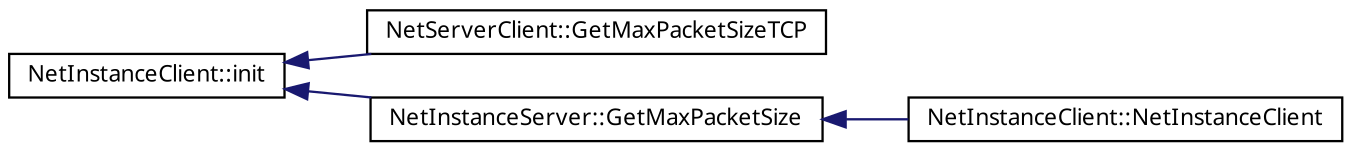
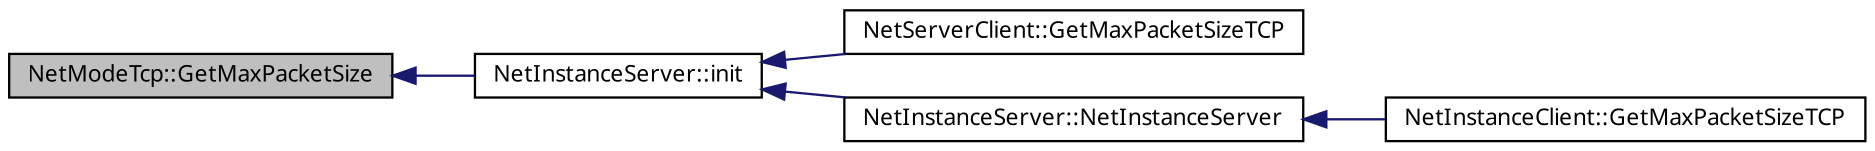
node "NetInstanceClient::init": label "NetInstanceClient::init" -> "NetInstanceServer::init"
node "NetModeTcp::GetMaxPacketSize": added
node "NetInstanceServer::GetMaxPacketSize": label "NetInstanceServer::GetMaxPacketSize" -> "NetInstanceServer::NetInstanceServer"
node "NetInstanceClient::NetInstanceClient": label "NetInstanceClient::NetInstanceClient" -> "NetInstanceClient::GetMaxPacketSizeTCP"
